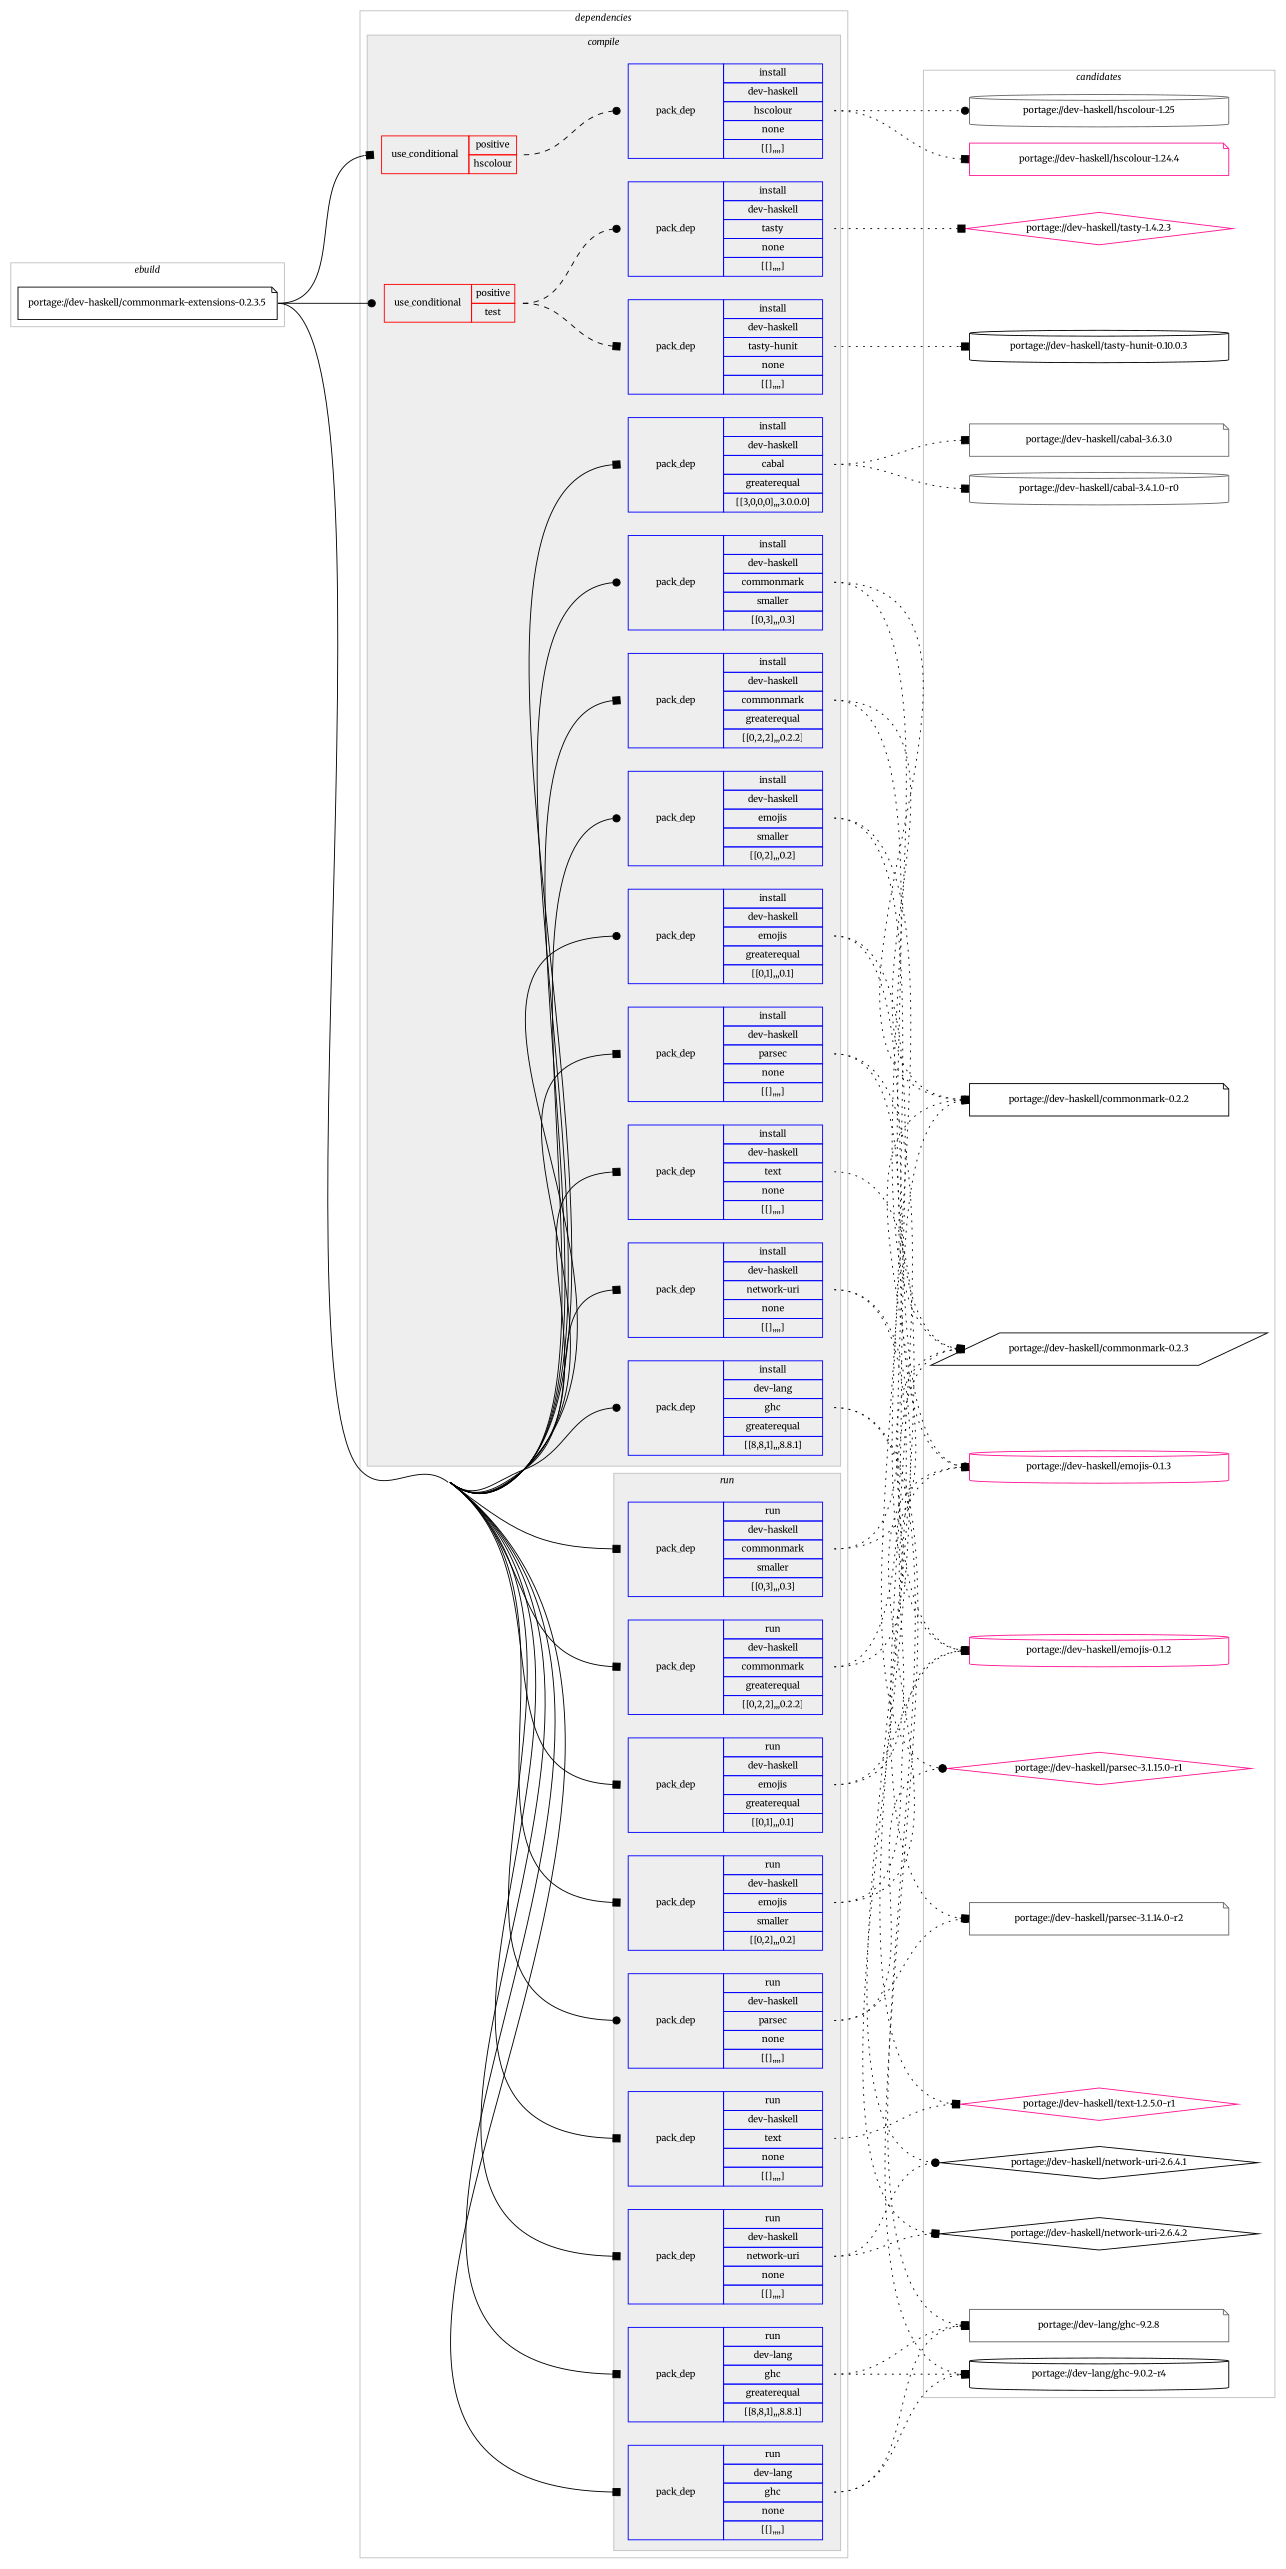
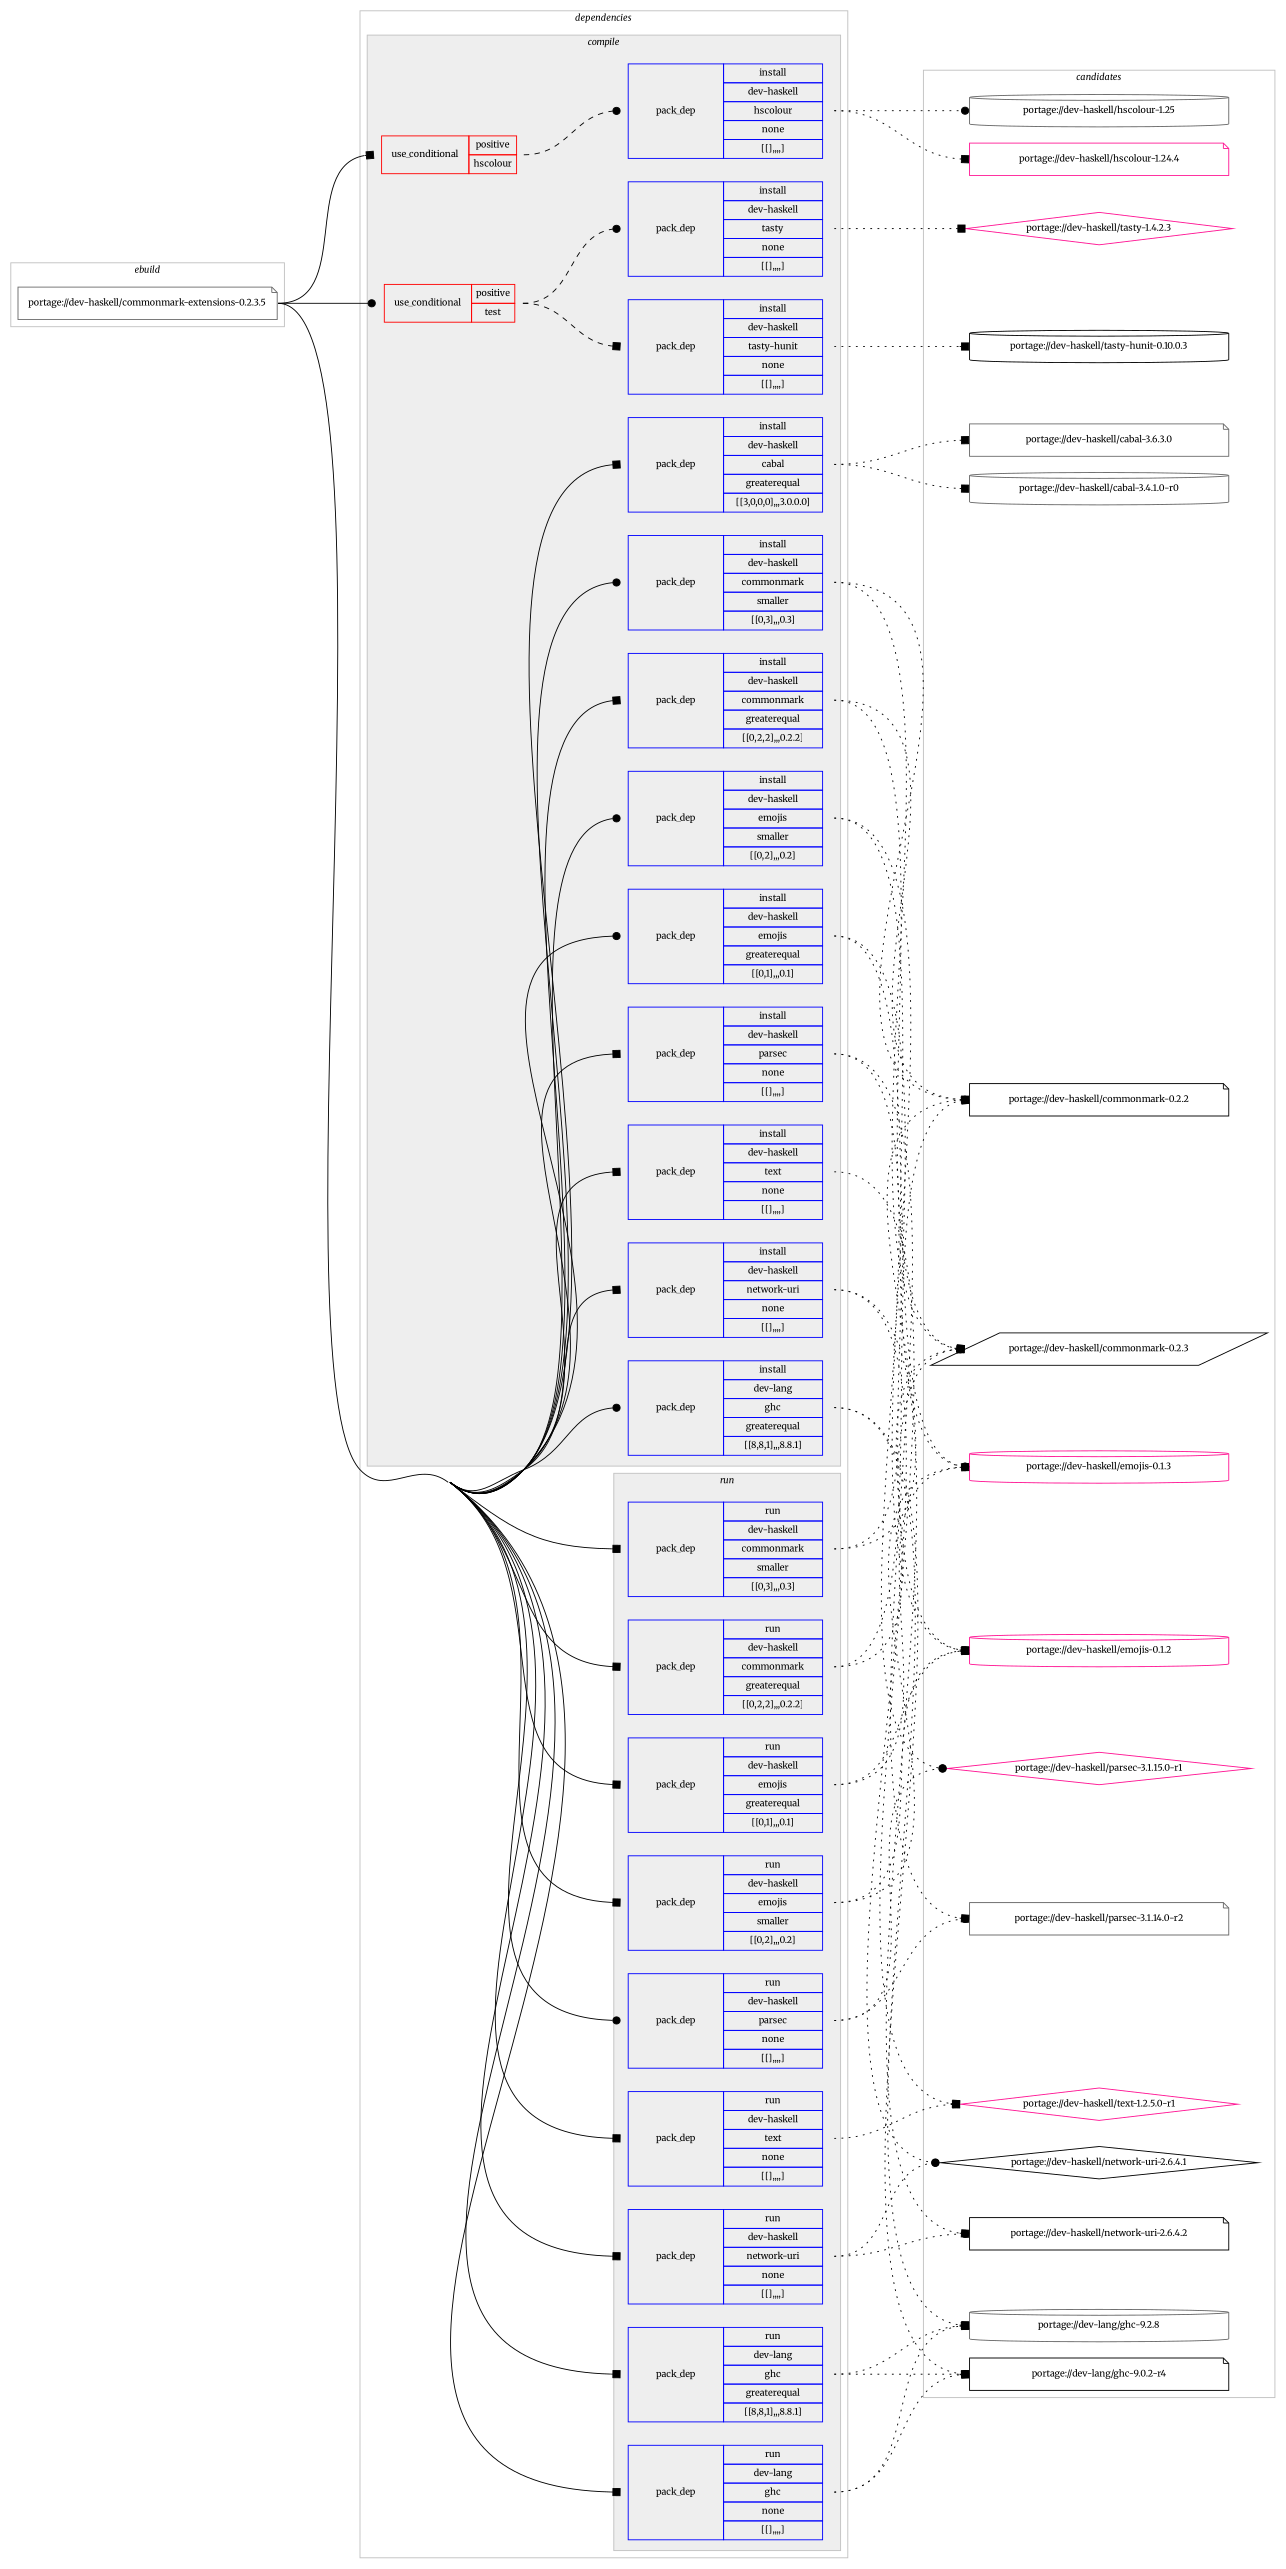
node "portage://dev-haskell/commonmark-extensions-0.2.3.5": color black -> gray40
node "portage://dev-haskell/network-uri-2.6.4.2": shape diamond -> note
node "portage://dev-lang/ghc-9.2.8": shape note -> cylinder
node "portage://dev-lang/ghc-9.0.2-r4": shape cylinder -> note
